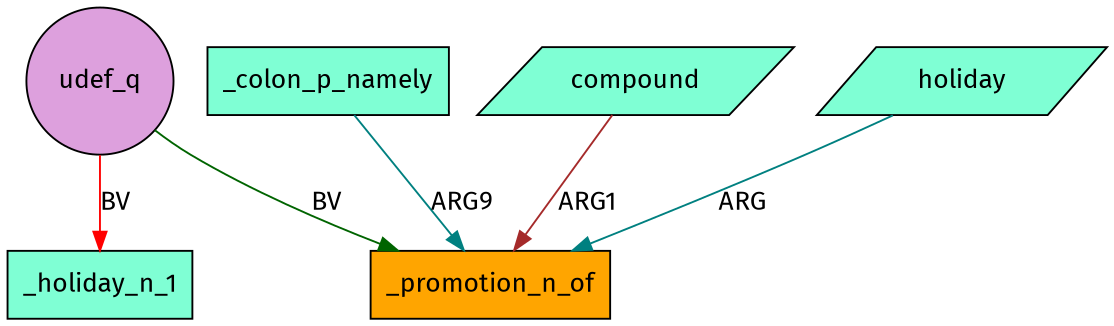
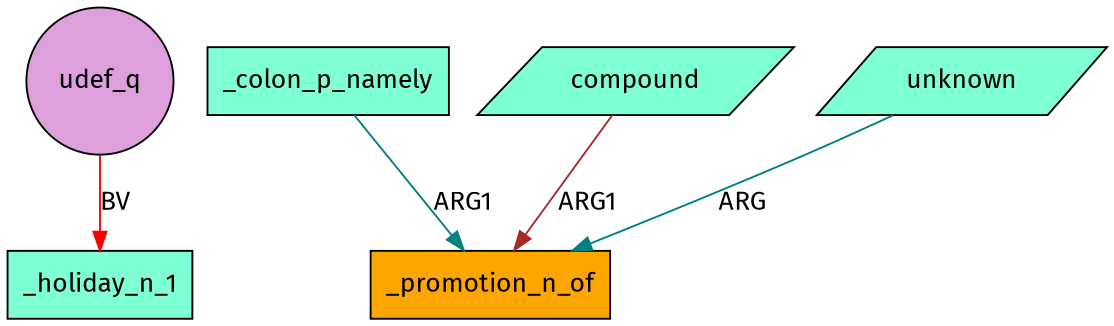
node "holiday": label "holiday" -> "unknown"
edge "udef_q" -> "_promotion_n_of": removed, label "BV"
edge "_colon_p_namely" -> "_promotion_n_of": label "ARG9" -> "ARG1"
